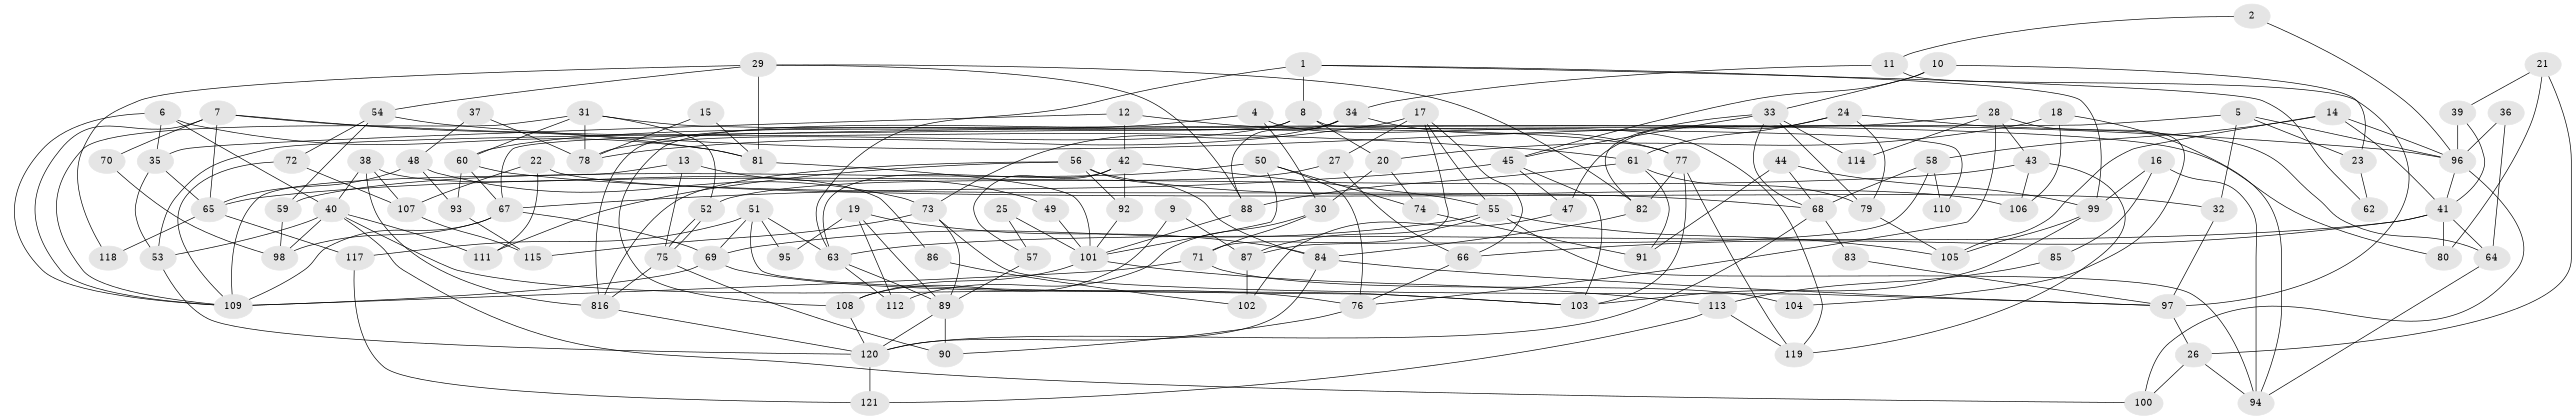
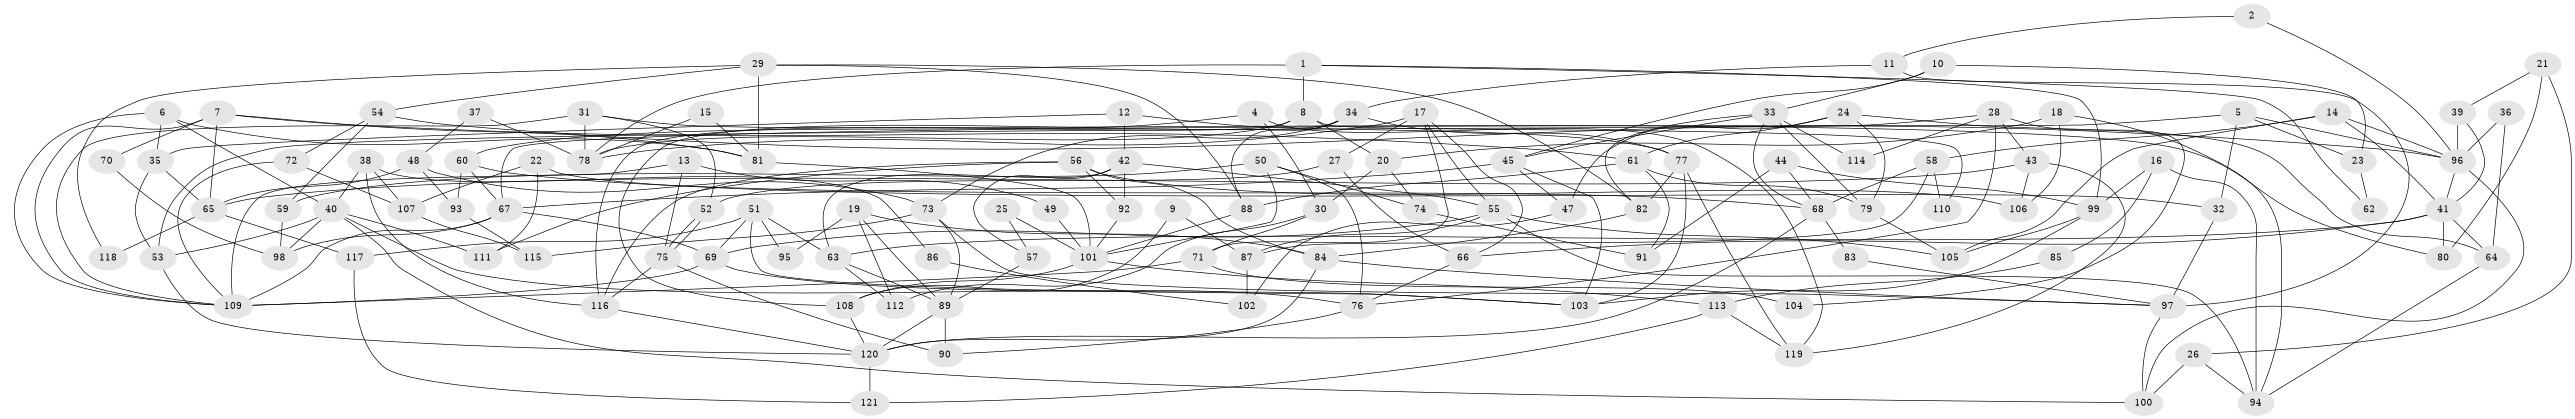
edge "1" -- "63": now "1" -- "78"
edge "31" -- "60": removed
node "816": label "816" -> "116"
edge "97" -- "26": now "97" -- "100"
